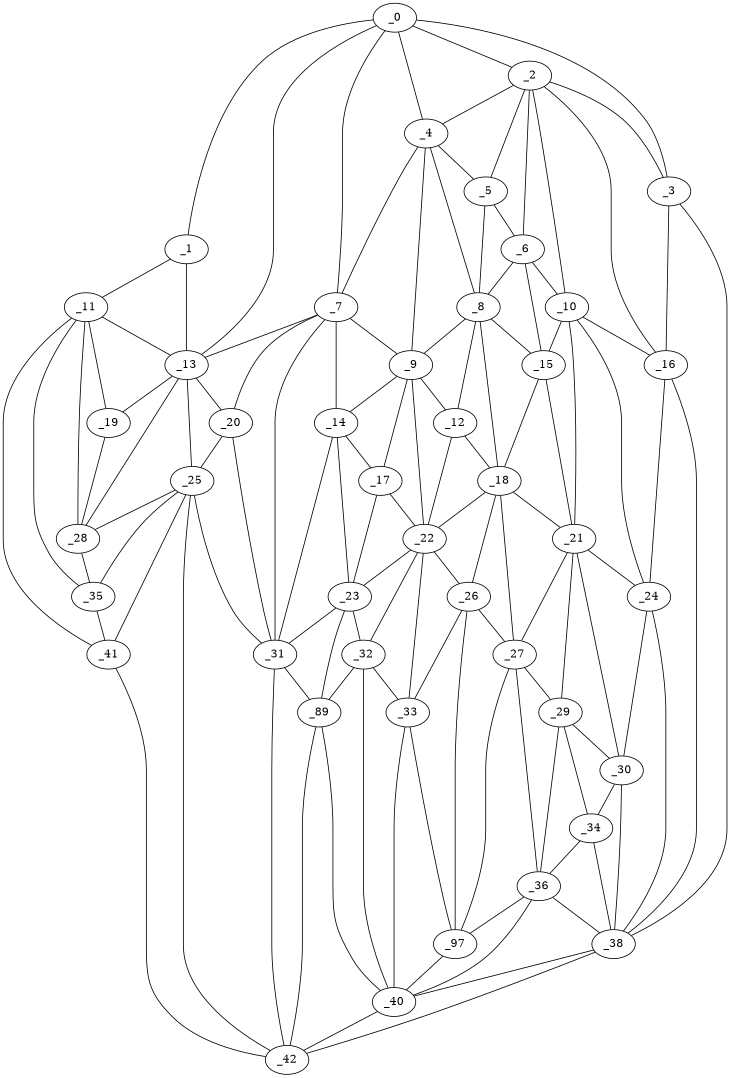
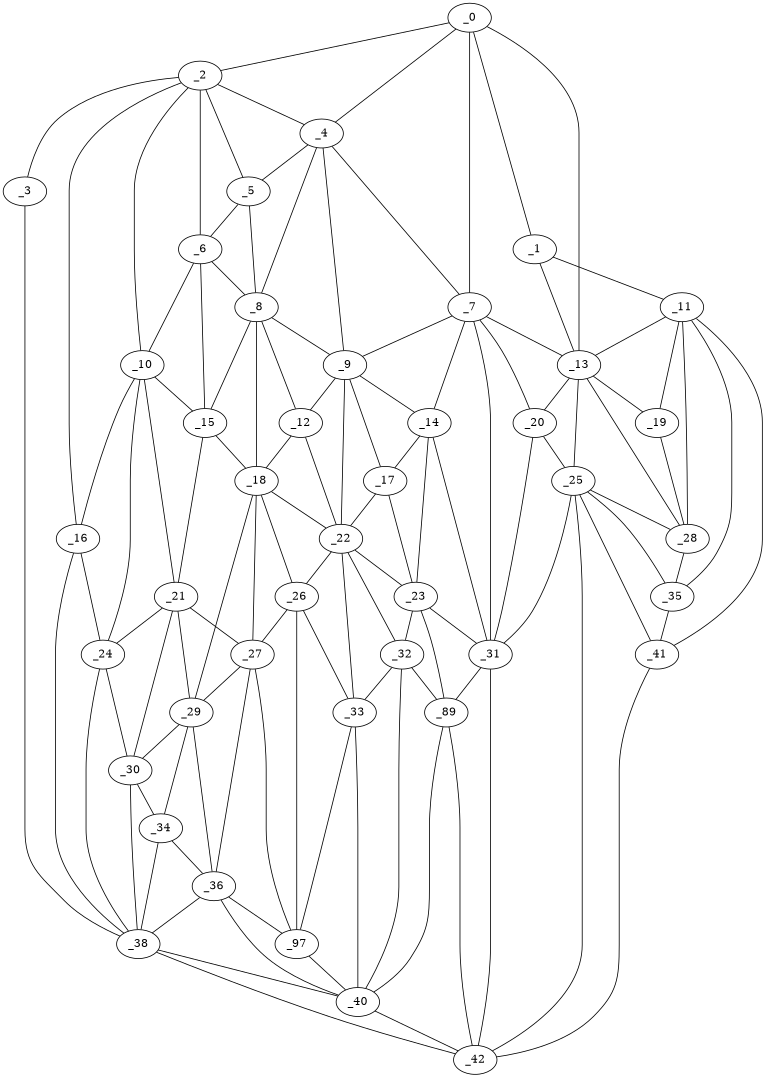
edge "_0" -- "_3": removed
edge "_3" -- "_16": removed
edge "_18" -- "_21": now "_18" -- "_29"
